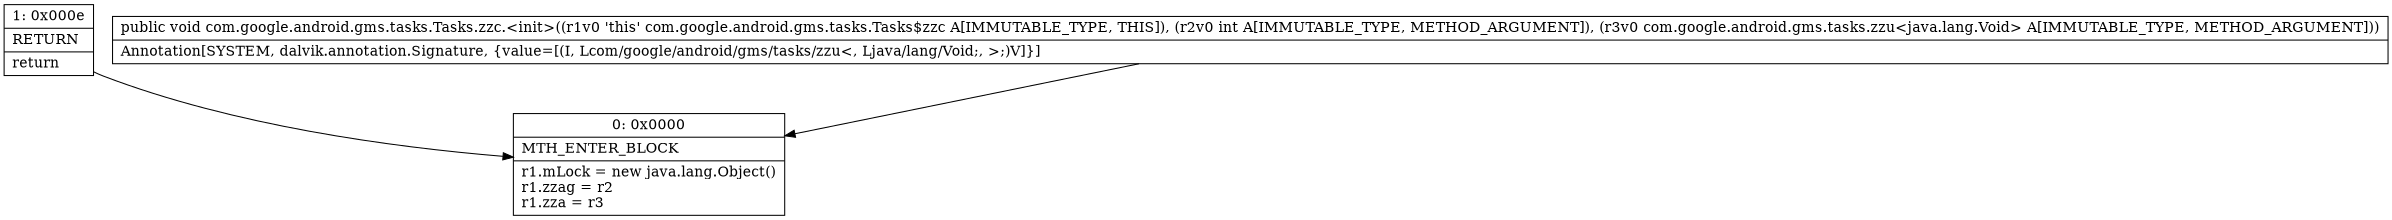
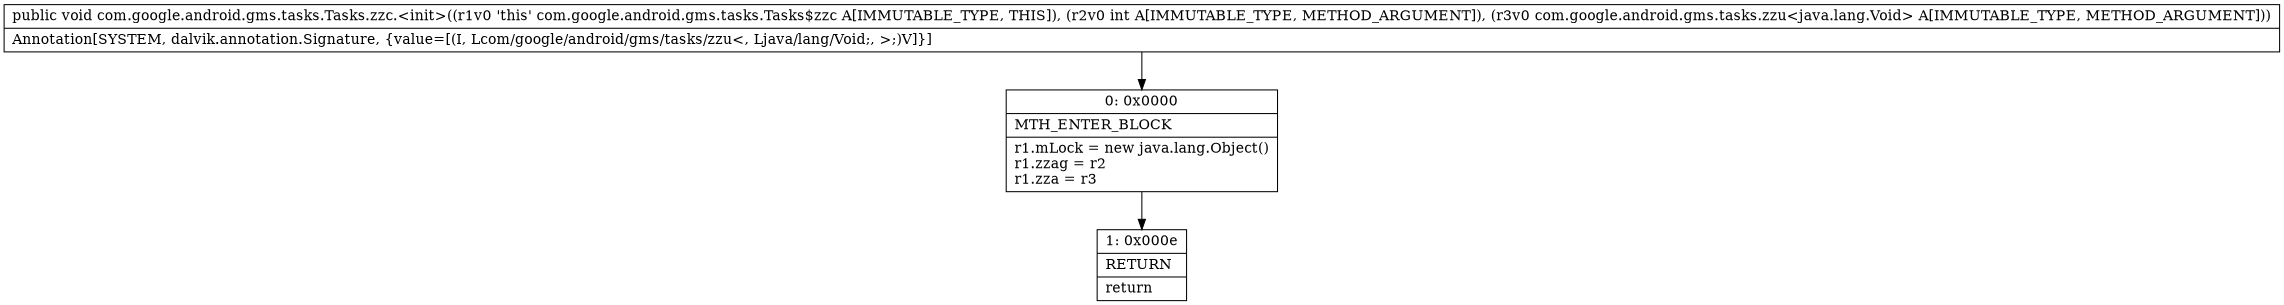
edge "1: 0x000e" -> "0: 0x0000": reversed
